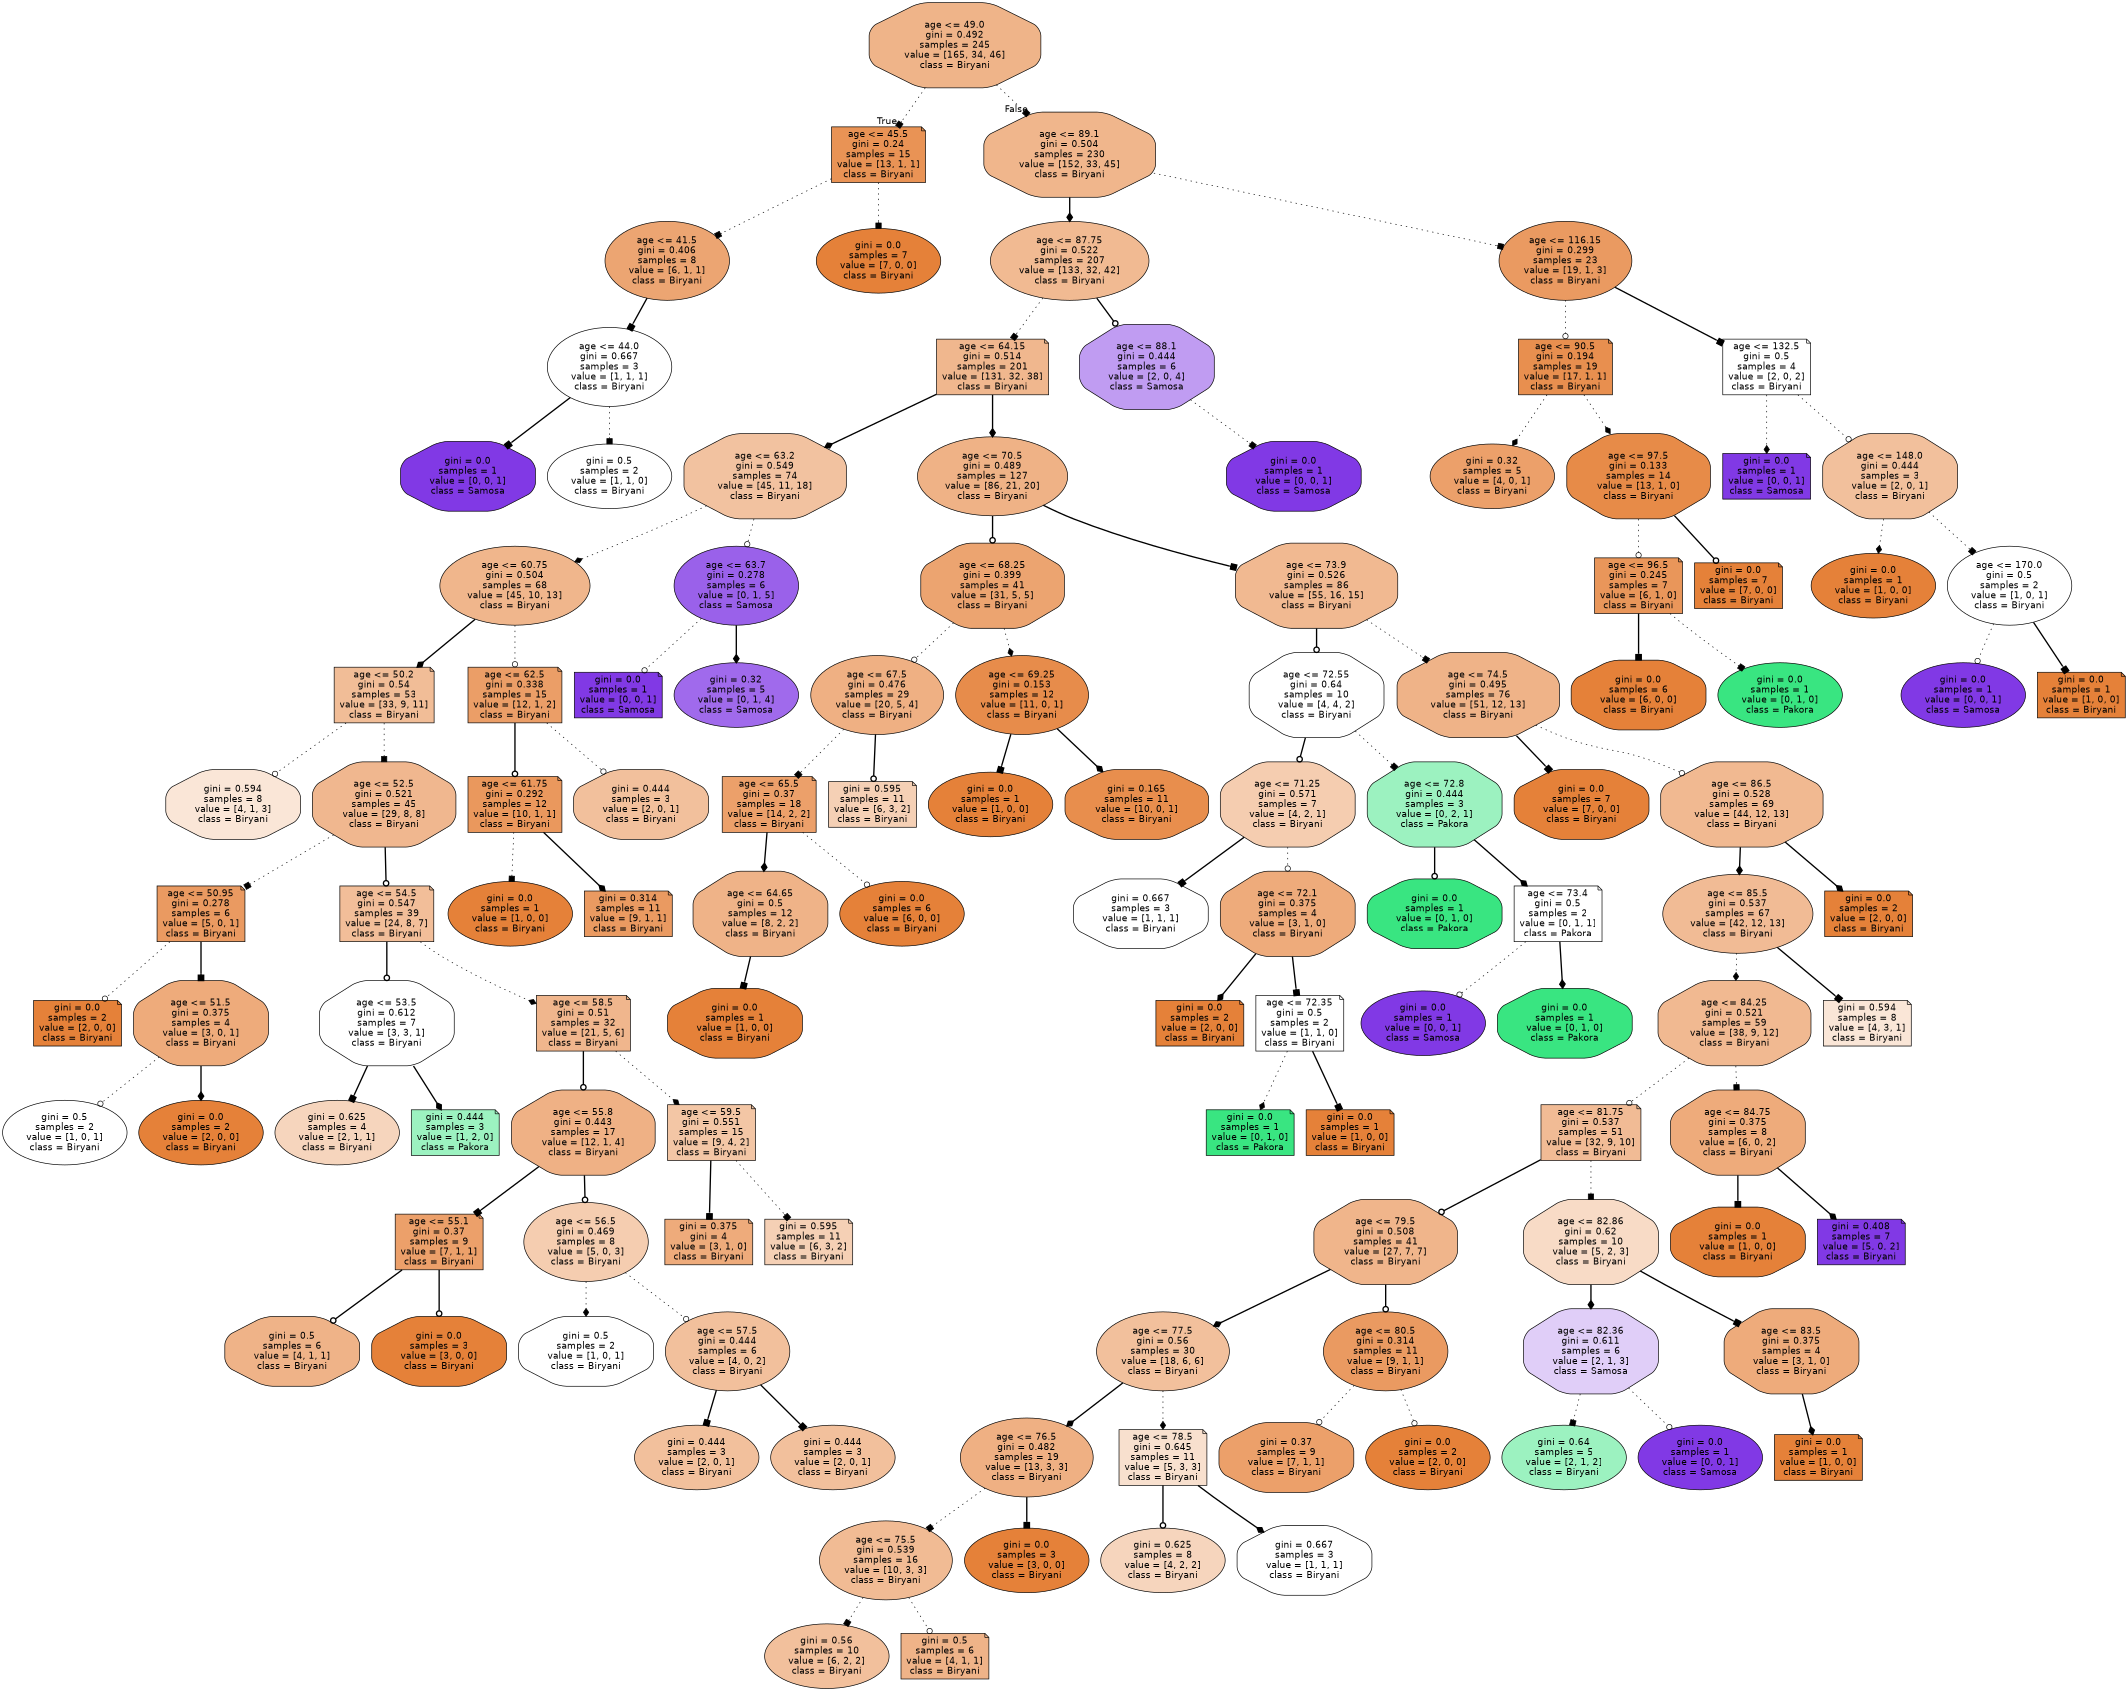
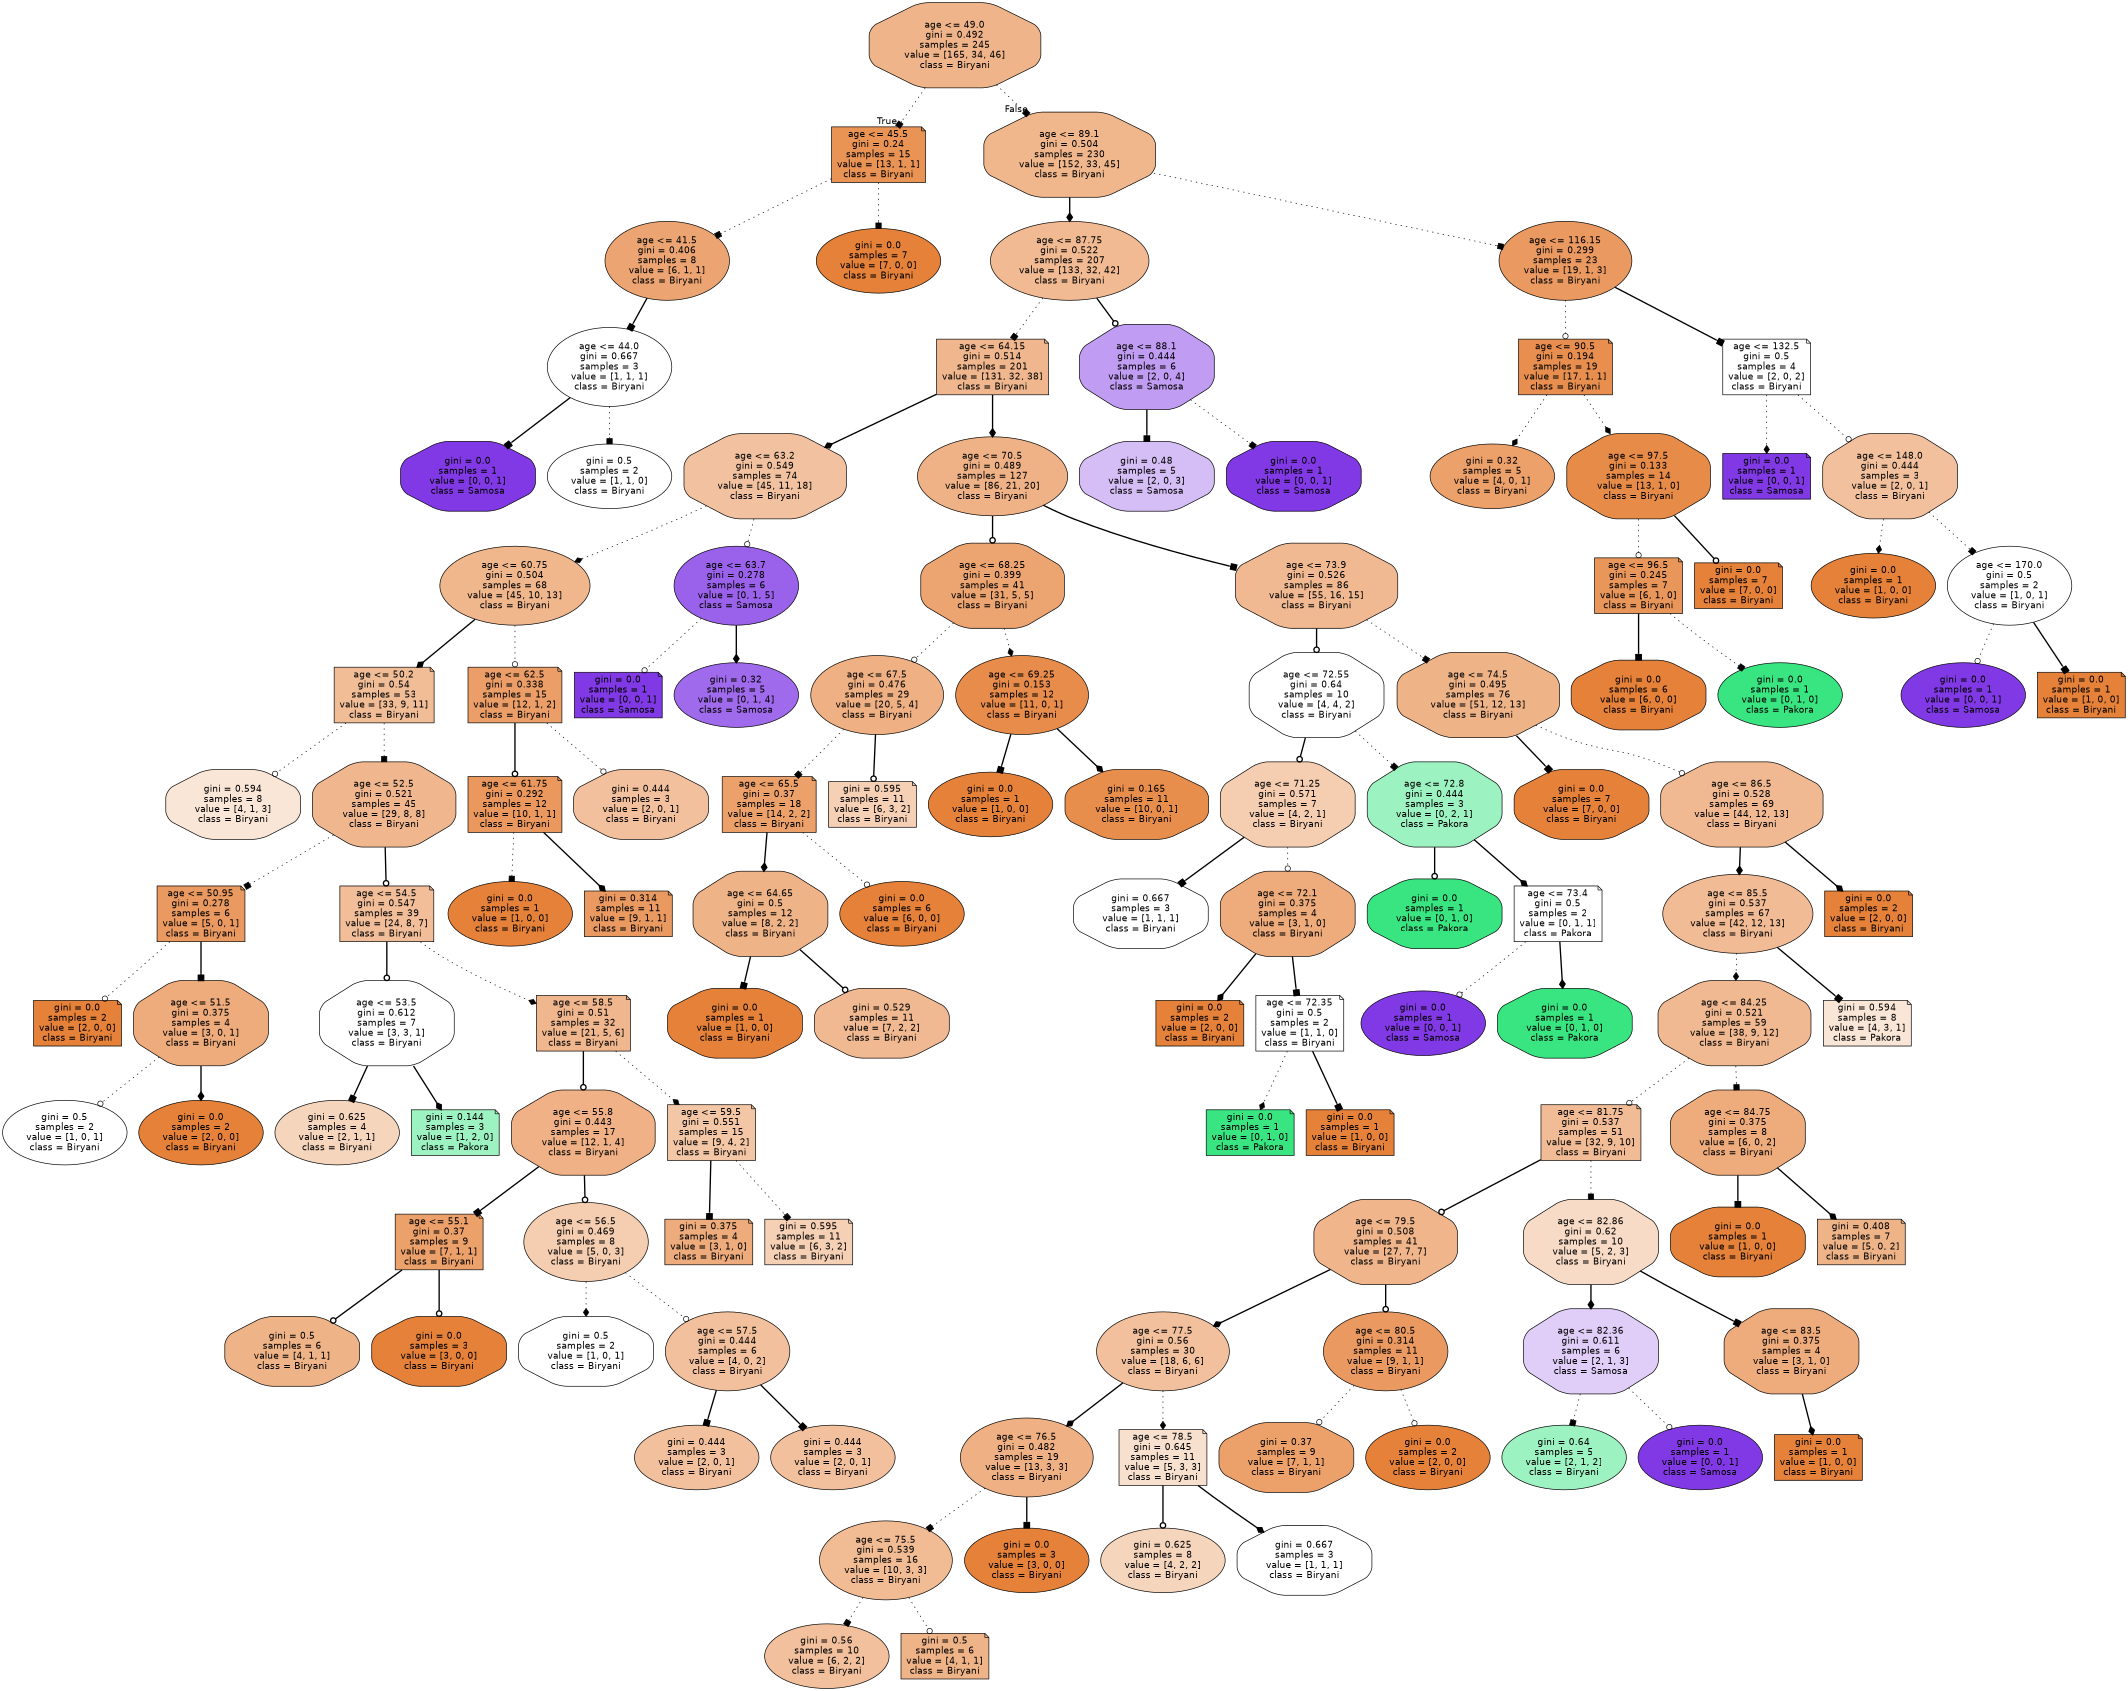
node "gini = 0.48 samples = 5 value = [2, 0, 3] class = Samosa": added
node "gini = 0.529 samples = 11 value = [7, 2, 2] class = Biryani": added
node "gini = 0.594 samples = 8 value = [4, 3, 1] class = Biryani": label "gini = 0.594 samples = 8 value = [4, 3, 1] class = Biryani" -> "gini = 0.594 samples = 8 value = [4, 3, 1] class = Pakora"
node "gini = 0.444 samples = 3 value = [1, 2, 0] class = Pakora": label "gini = 0.444 samples = 3 value = [1, 2, 0] class = Pakora" -> "gini = 0.144 samples = 3 value = [1, 2, 0] class = Pakora"
node "gini = 0.375 gini = 4 value = [3, 1, 0] class = Biryani": label "gini = 0.375 gini = 4 value = [3, 1, 0] class = Biryani" -> "gini = 0.375 samples = 4 value = [3, 1, 0] class = Biryani"
node "gini = 0.408 samples = 7 value = [5, 0, 2] class = Biryani": fillcolor #8139e5 -> #efb388
